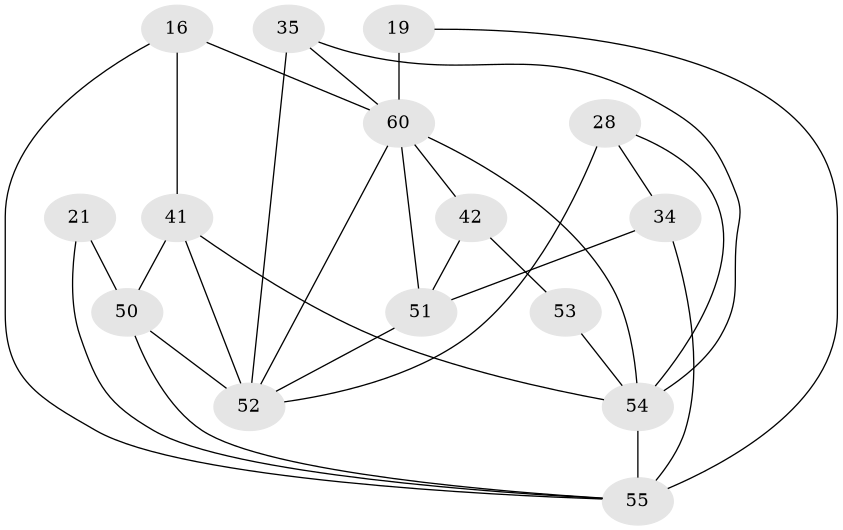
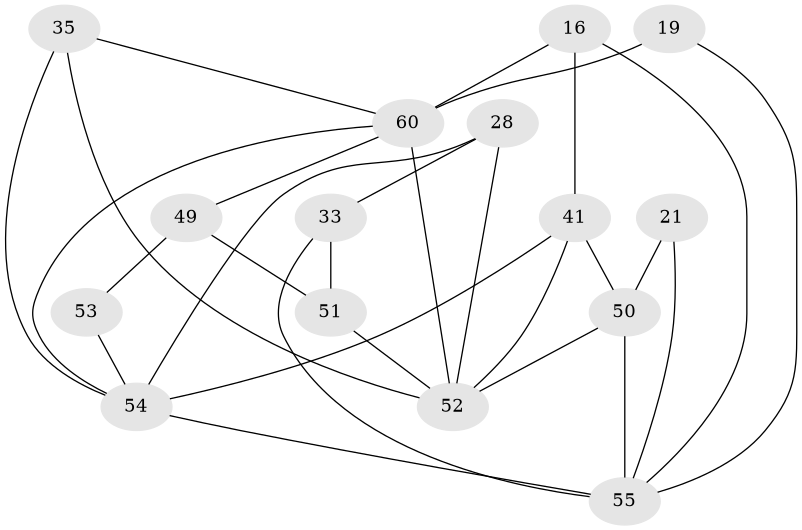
edge "60" -- "51": removed
node "42": label "42" -> "49"
node "34": label "34" -> "33"
